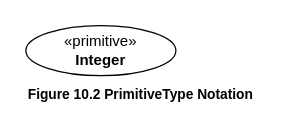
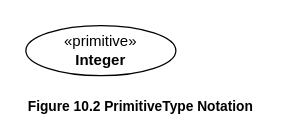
node "Figure 10.2 PrimitiveType Notation": moved (151, 94) -> (151, 107)
